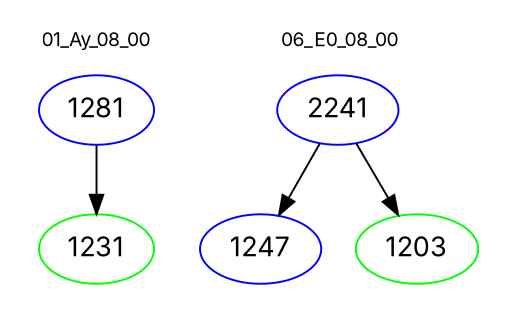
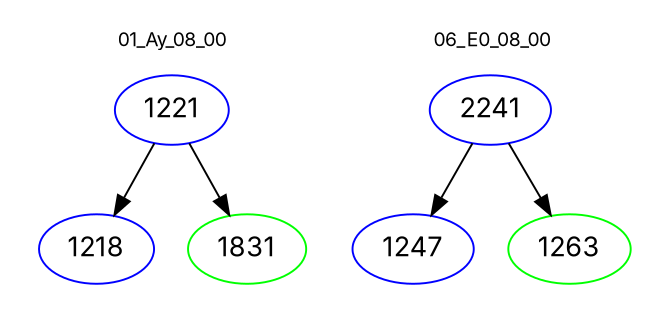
node "1281": label "1281" -> "1221"
node "1231": label "1231" -> "1831"
node "1218": added
node "1203": label "1203" -> "1263"
